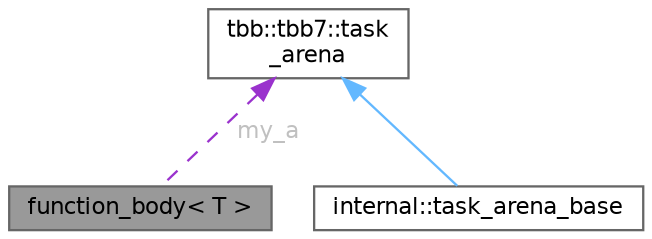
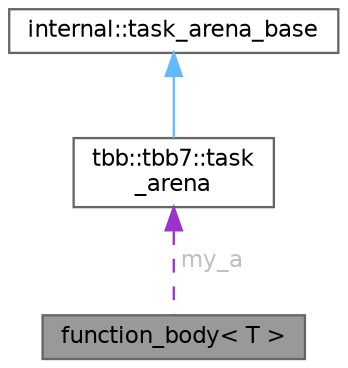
edge "internal::task_arena_base" -> "tbb::tbb7::task _arena": reversed
